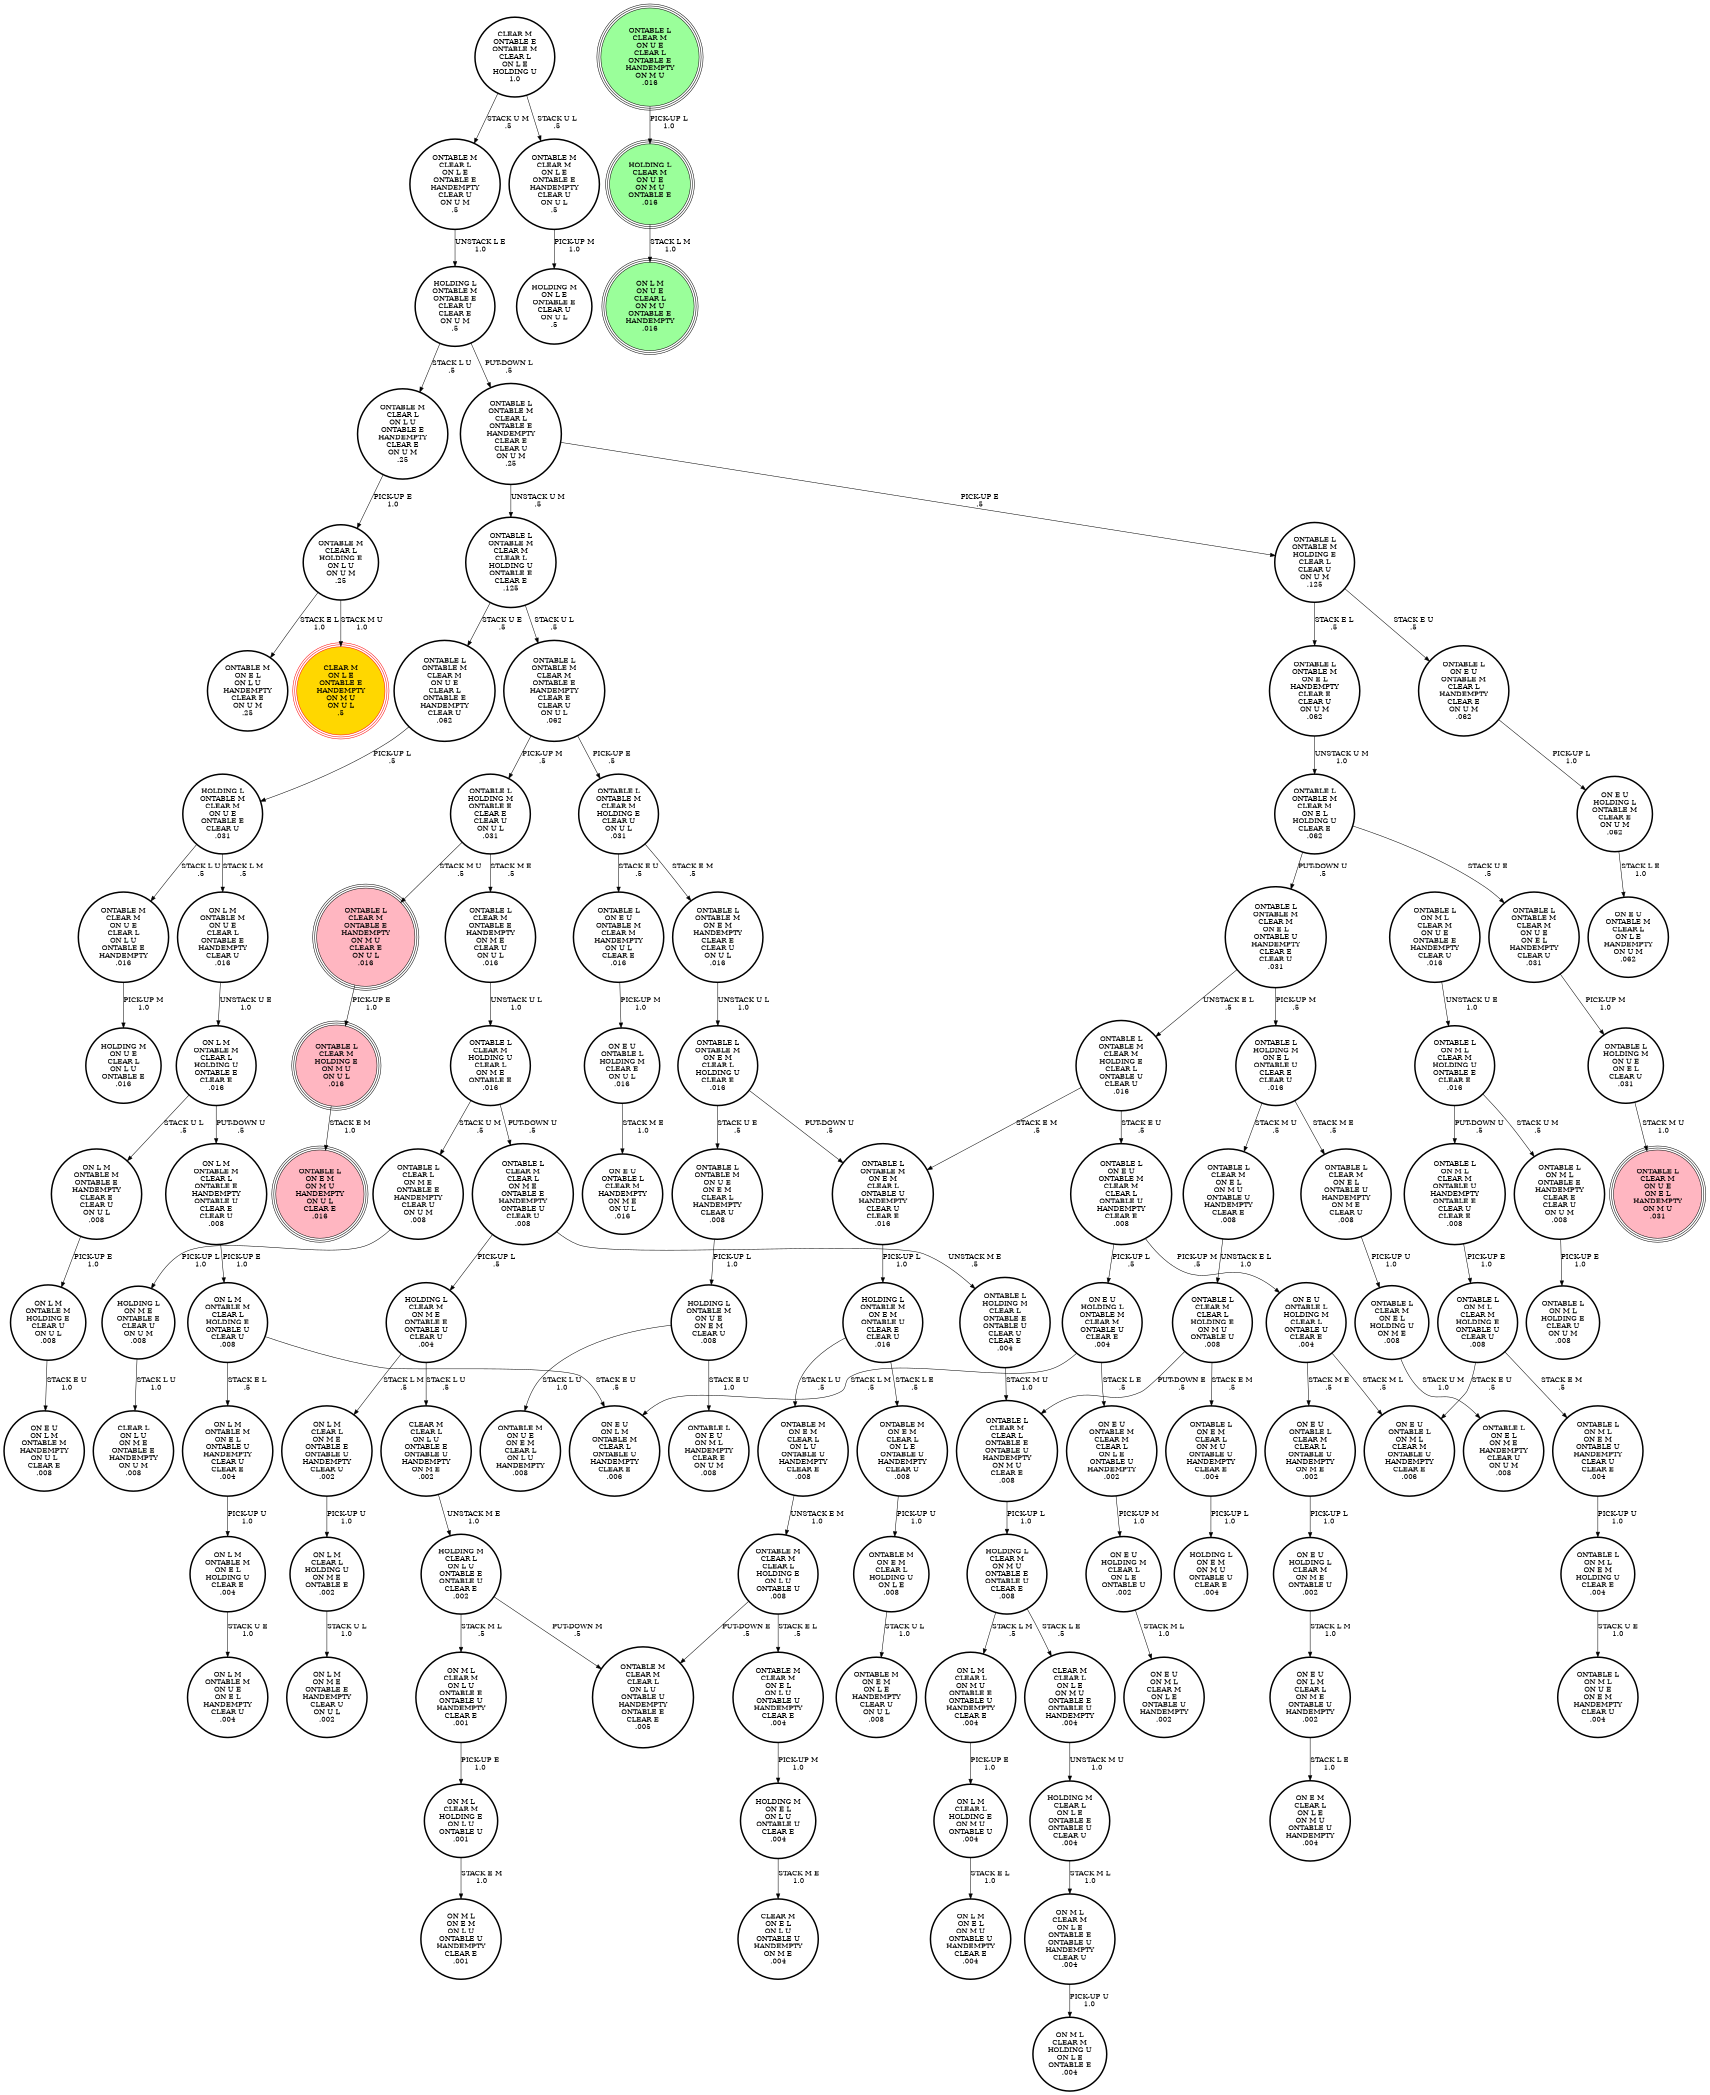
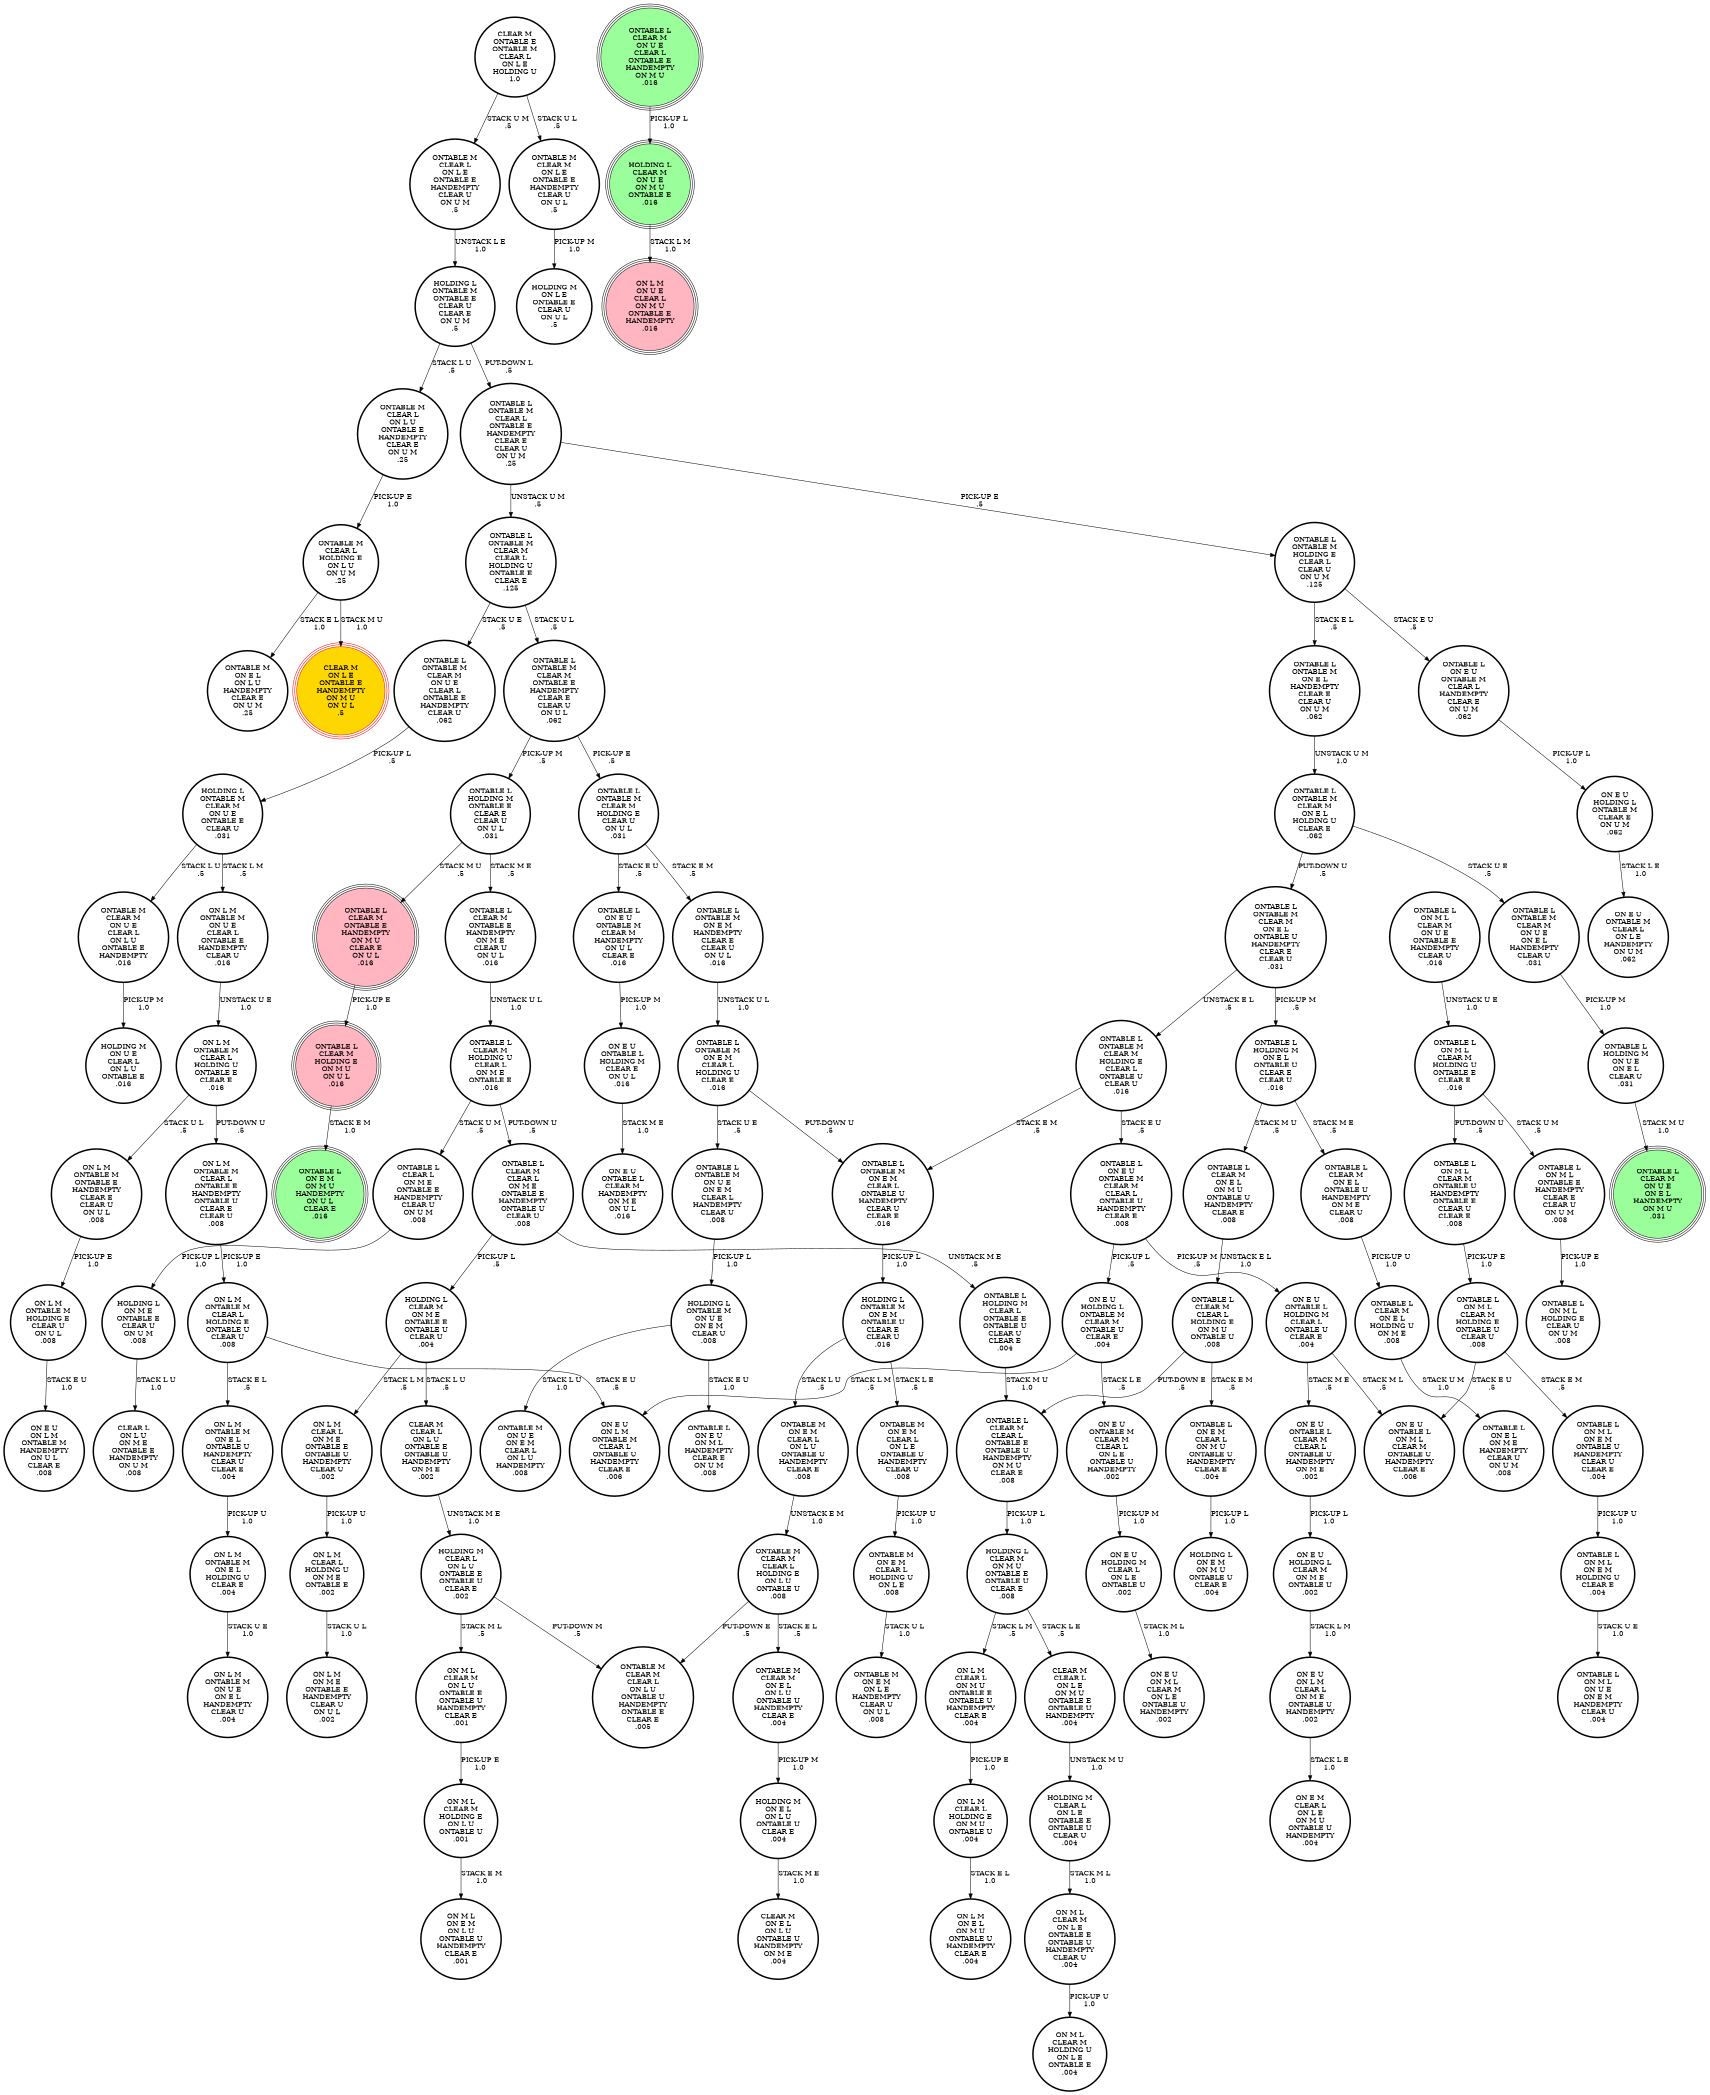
node "ON L M ON U E CLEAR L ON M U ONTABLE E HANDEMPTY .016": fillcolor palegreen1 -> lightpink
node "ONTABLE L ON E M ON M U HANDEMPTY ON U L CLEAR E .016": fillcolor lightpink -> palegreen1
node "ONTABLE L CLEAR M ON U E ON E L HANDEMPTY ON M U .031": fillcolor lightpink -> palegreen1
